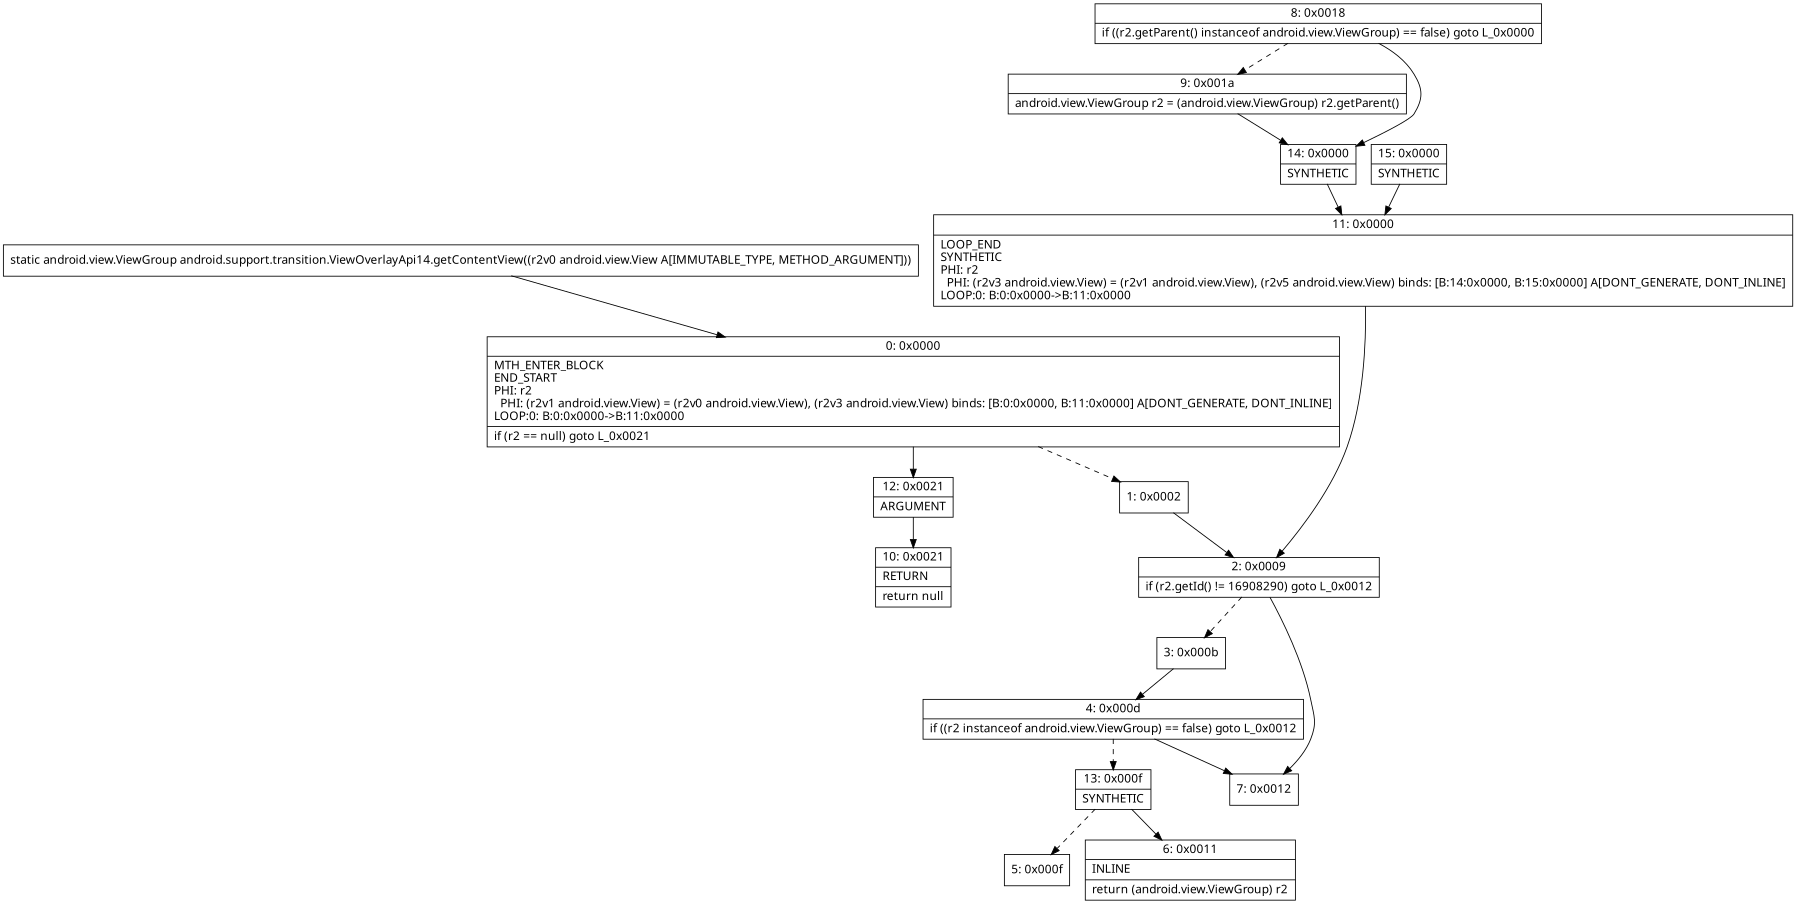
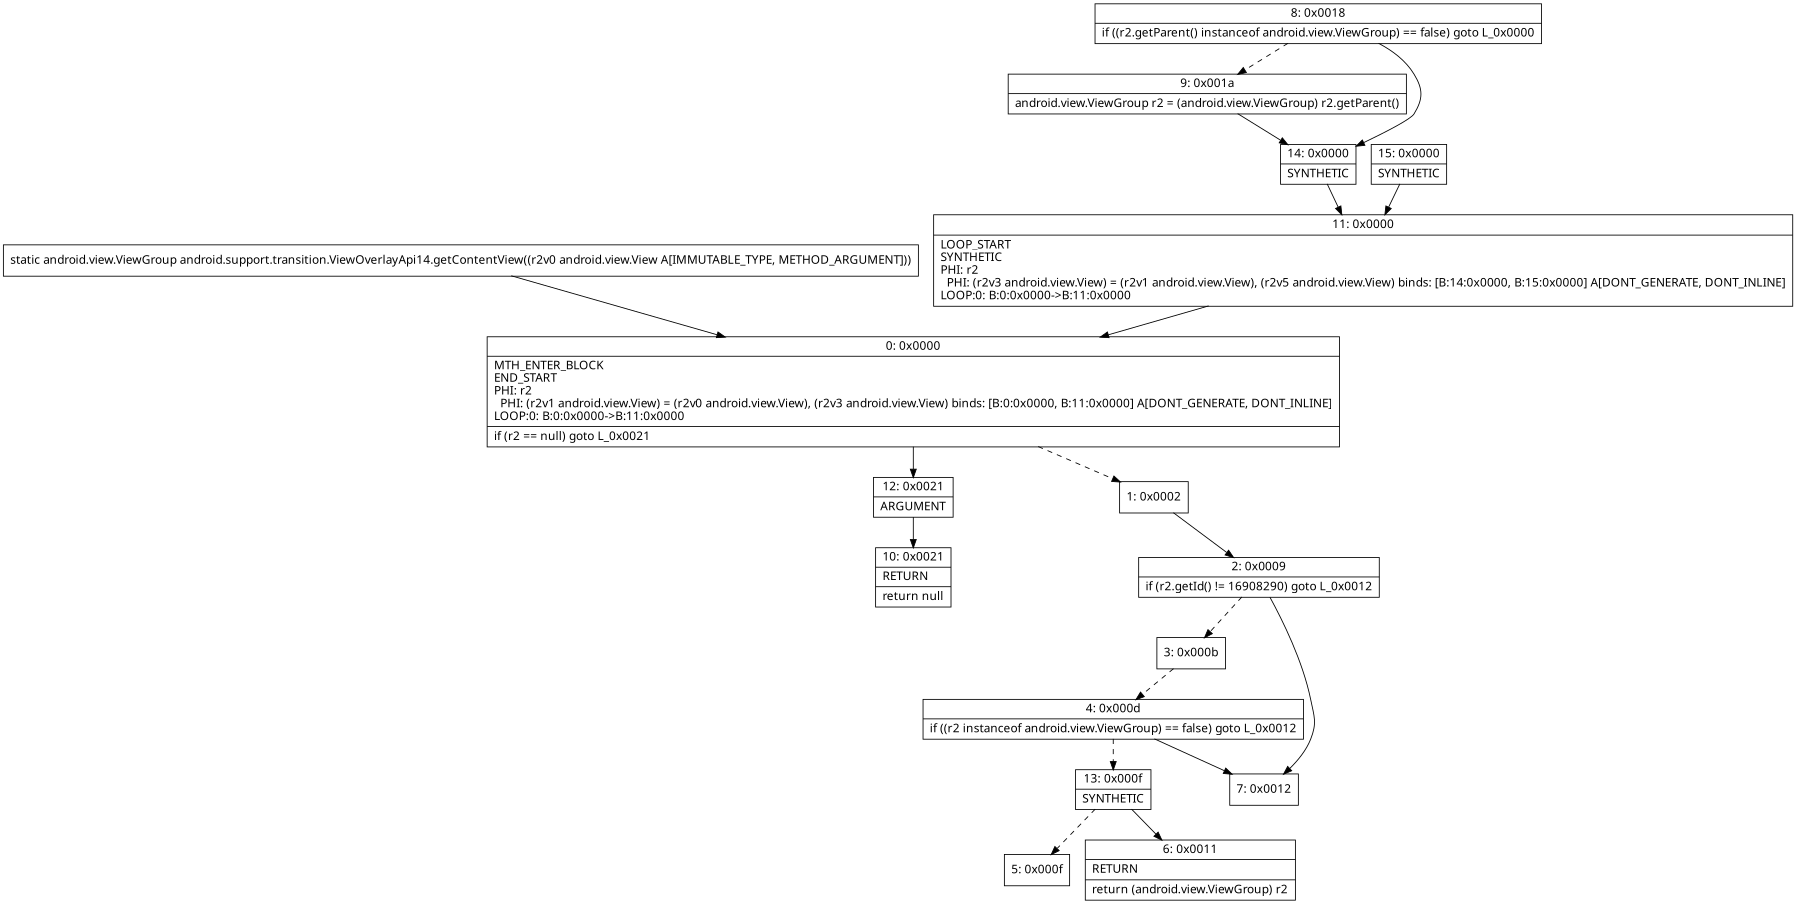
node "11: 0x0000": text "LOOP_END" -> "LOOP_START"
edge "11: 0x0000" -> "2: 0x0009": now "11: 0x0000" -> "0: 0x0000"
edge "3: 0x000b" -> "4: 0x000d": style solid -> dashed
node "6: 0x0011": text "INLINE" -> "RETURN"
